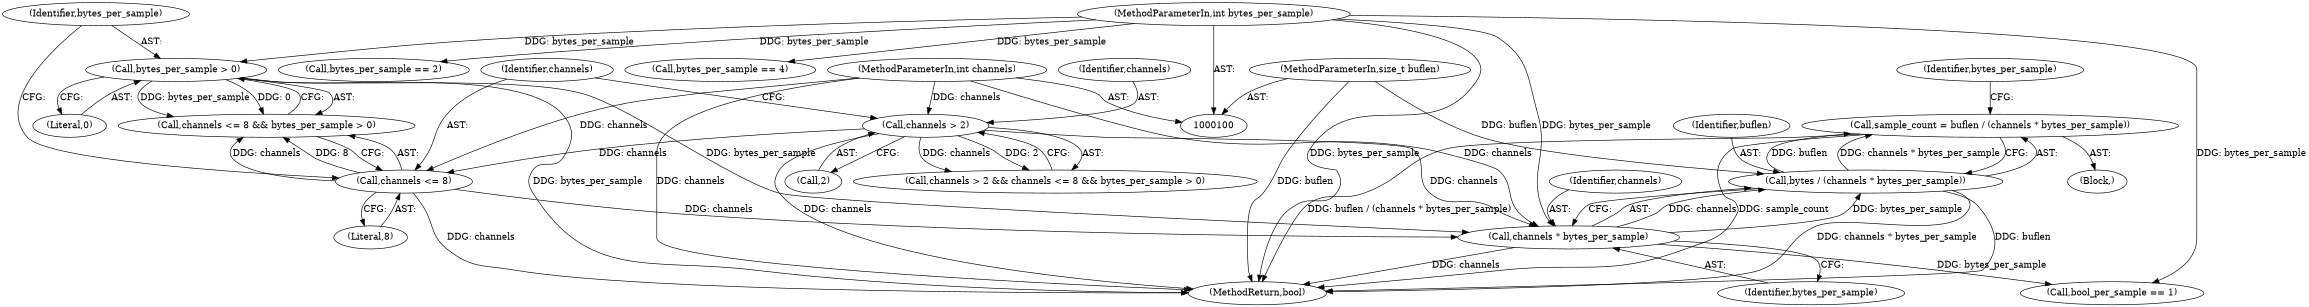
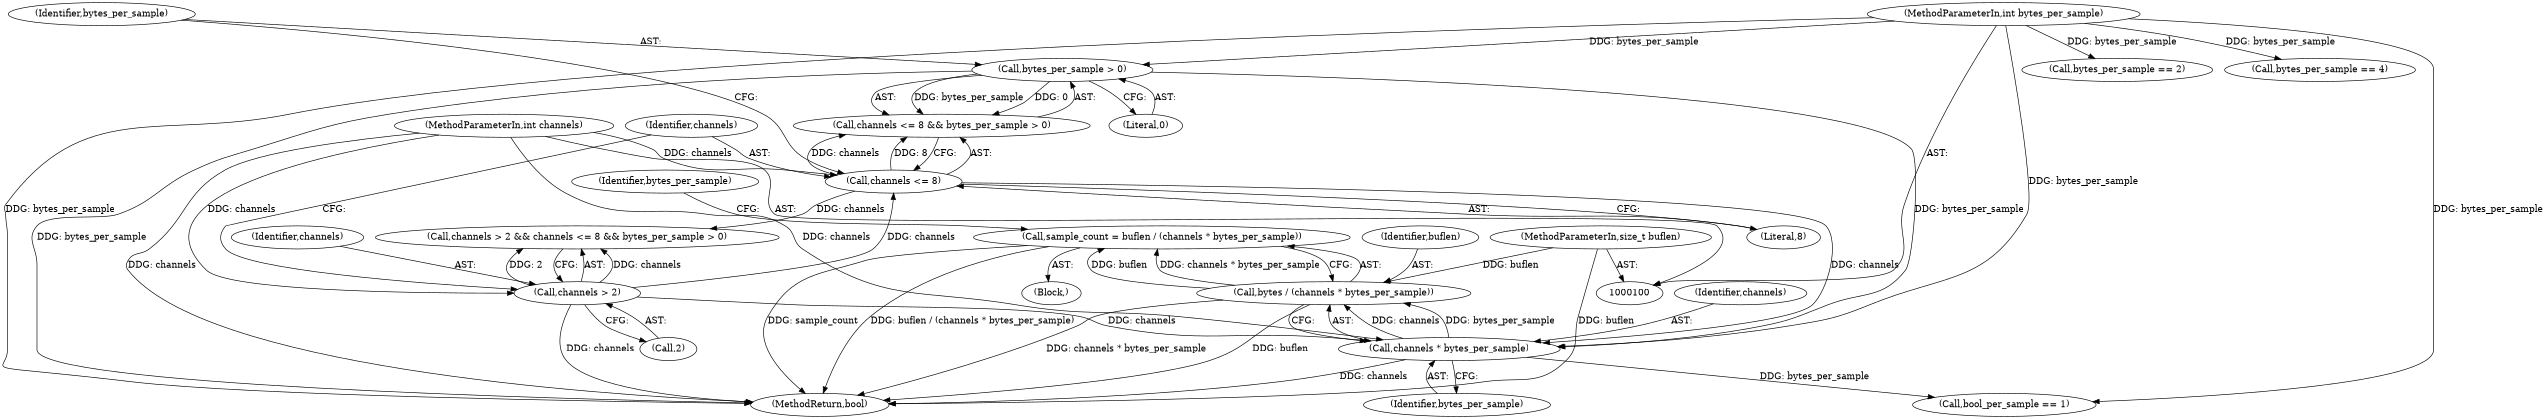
edge "(Call,channels <= 8 && bytes_per_sample > 0)" -> "(Call,bytes_per_sample > 0)": label "CFG: " -> "AST: "
edge "(Call,channels <= 8)" -> "(MethodReturn,bool)": now "(Call,channels <= 8)" -> "(Call,channels > 2 && channels <= 8 && bytes_per_sample > 0)"
